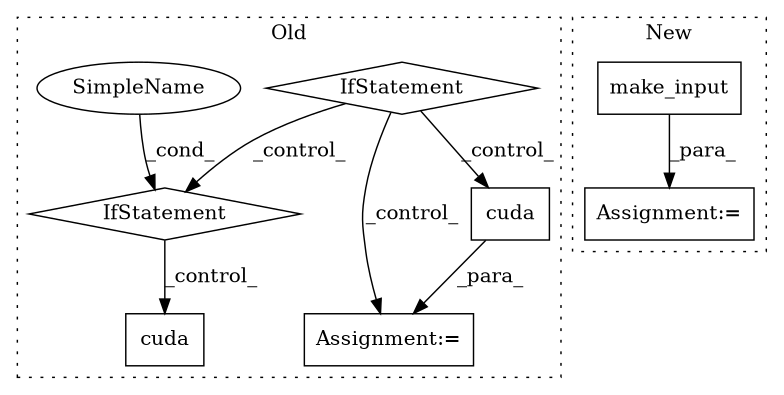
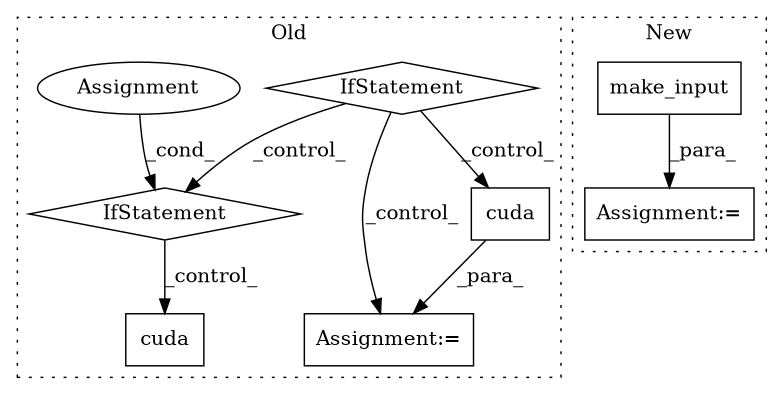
node "SimpleName": label "SimpleName" -> "Assignment"
